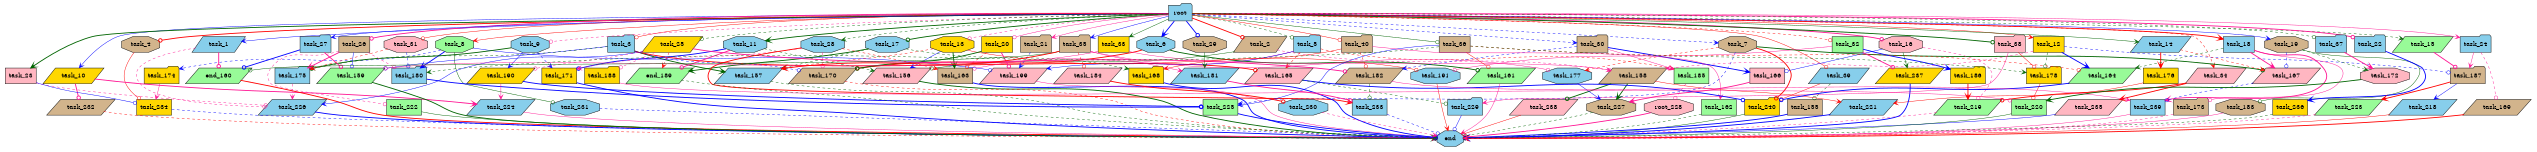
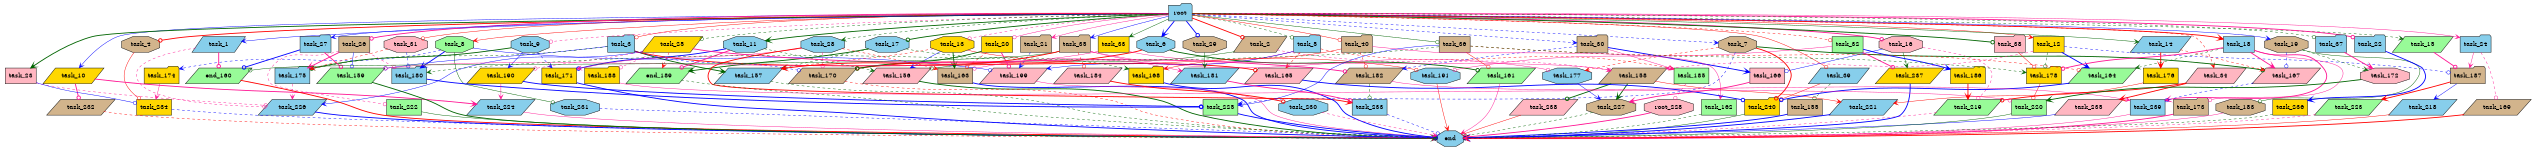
edge "task_28" -> "task_171": style dashed -> solid
edge "task_18" -> "task_178": added
node "task_229": removed
edge "task_173" -> "end": style dashed -> bold
